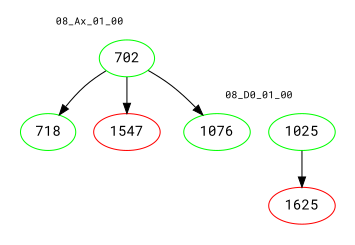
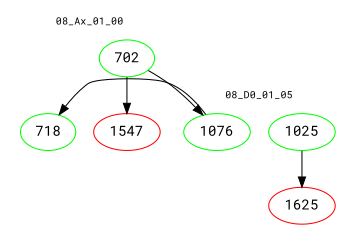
edge "702" -> "718": now "1076" -> "718"
cluster "08_D0_01_00": label "08_D0_01_00" -> "08_D0_01_05"
